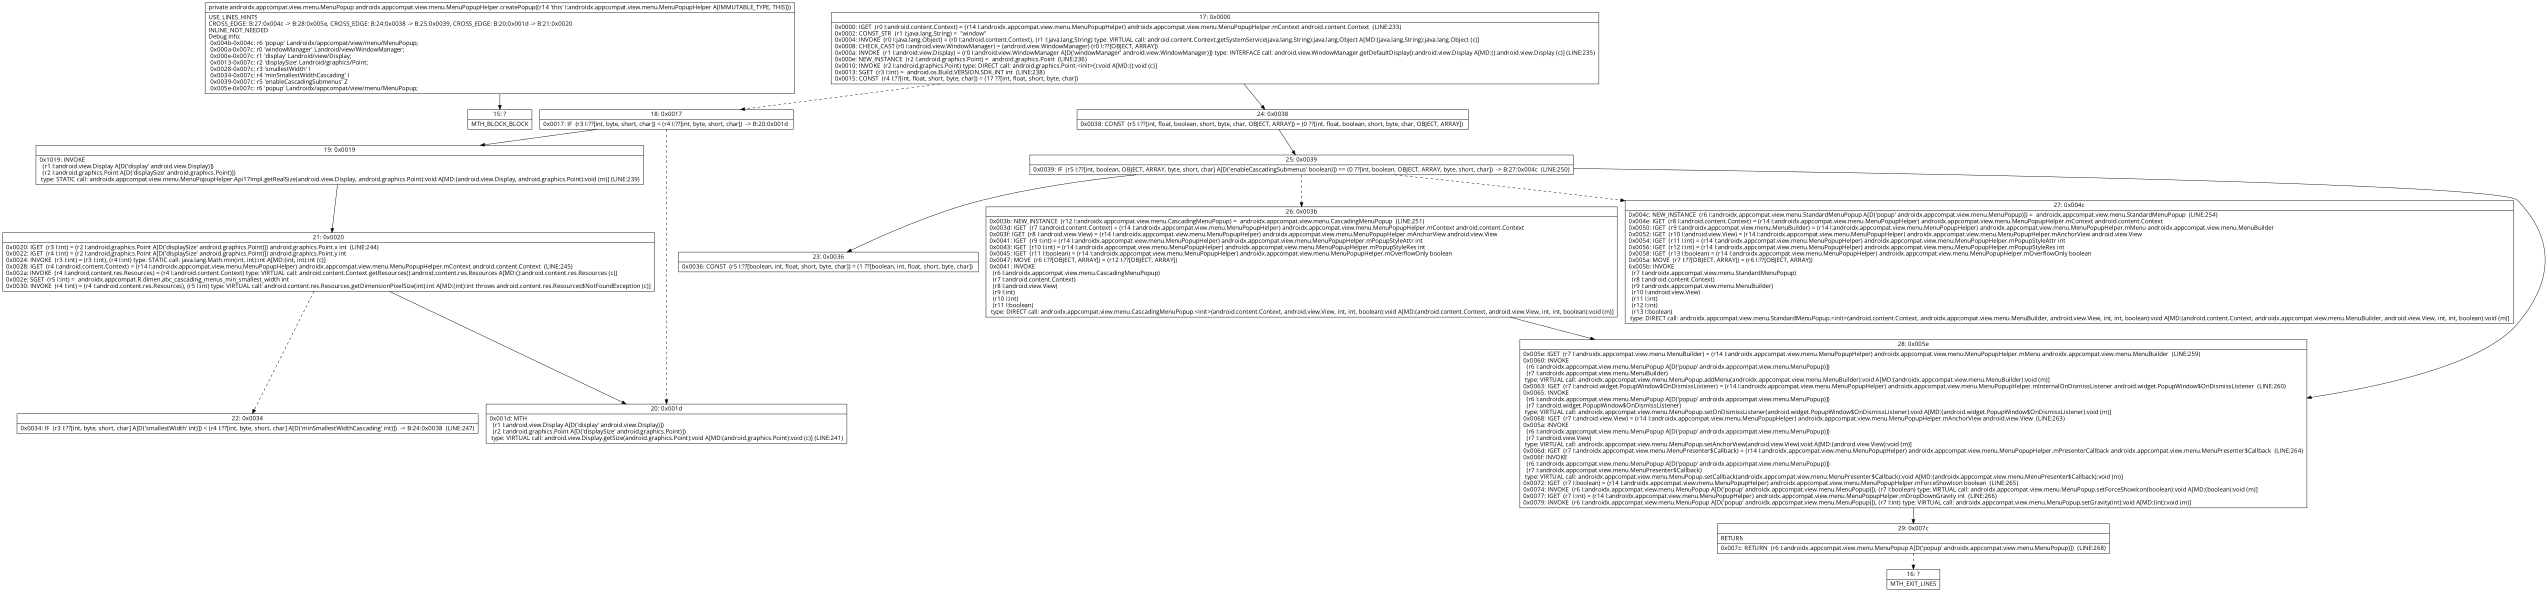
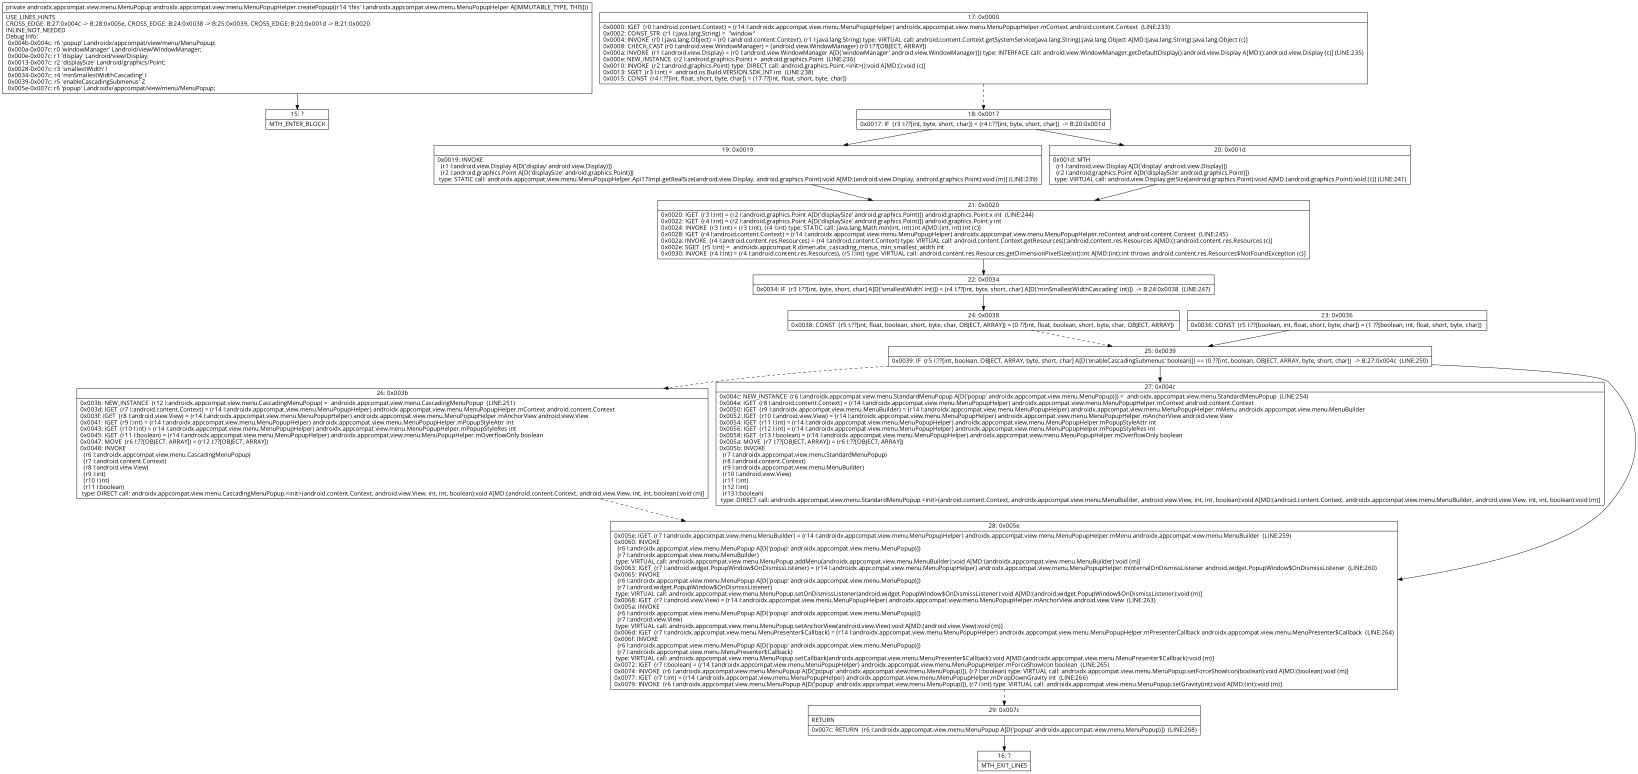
edge "17: 0x0000" -> "24: 0x0038": now "22: 0x0034" -> "24: 0x0038"
node "15: ?": text "MTH_BLOCK_BLOCK" -> "MTH_ENTER_BLOCK"
edge "24: 0x0038" -> "25: 0x0039": style solid -> dashed
node "19: 0x0019": text "0x1019: INVOKE" -> "0x0019: INVOKE"
edge "25: 0x0039" -> "27: 0x004c": style dashed -> solid
edge "25: 0x0039" -> "23: 0x0036": reversed
edge "18: 0x0017" -> "20: 0x001d": style dashed -> solid
node "26: 0x003b": text "0x0041: INVOKE" -> "0x0048: INVOKE"
node "27: 0x004c": text "6x005b: INVOKE" -> "0x005b: INVOKE"
edge "26: 0x003b" -> "28: 0x005e": style solid -> dashed
edge "21: 0x0020" -> "20: 0x001d": reversed
edge "21: 0x0020" -> "22: 0x0034": style dashed -> solid
edge "28: 0x005e" -> "29: 0x007c": style solid -> dashed
edge "29: 0x007c" -> "16: ?": style dashed -> solid
